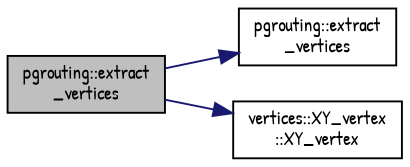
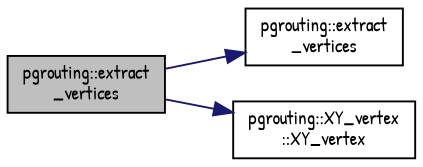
node "vertices::XY_vertex ::XY_vertex": label "vertices::XY_vertex ::XY_vertex" -> "pgrouting::XY_vertex ::XY_vertex"
